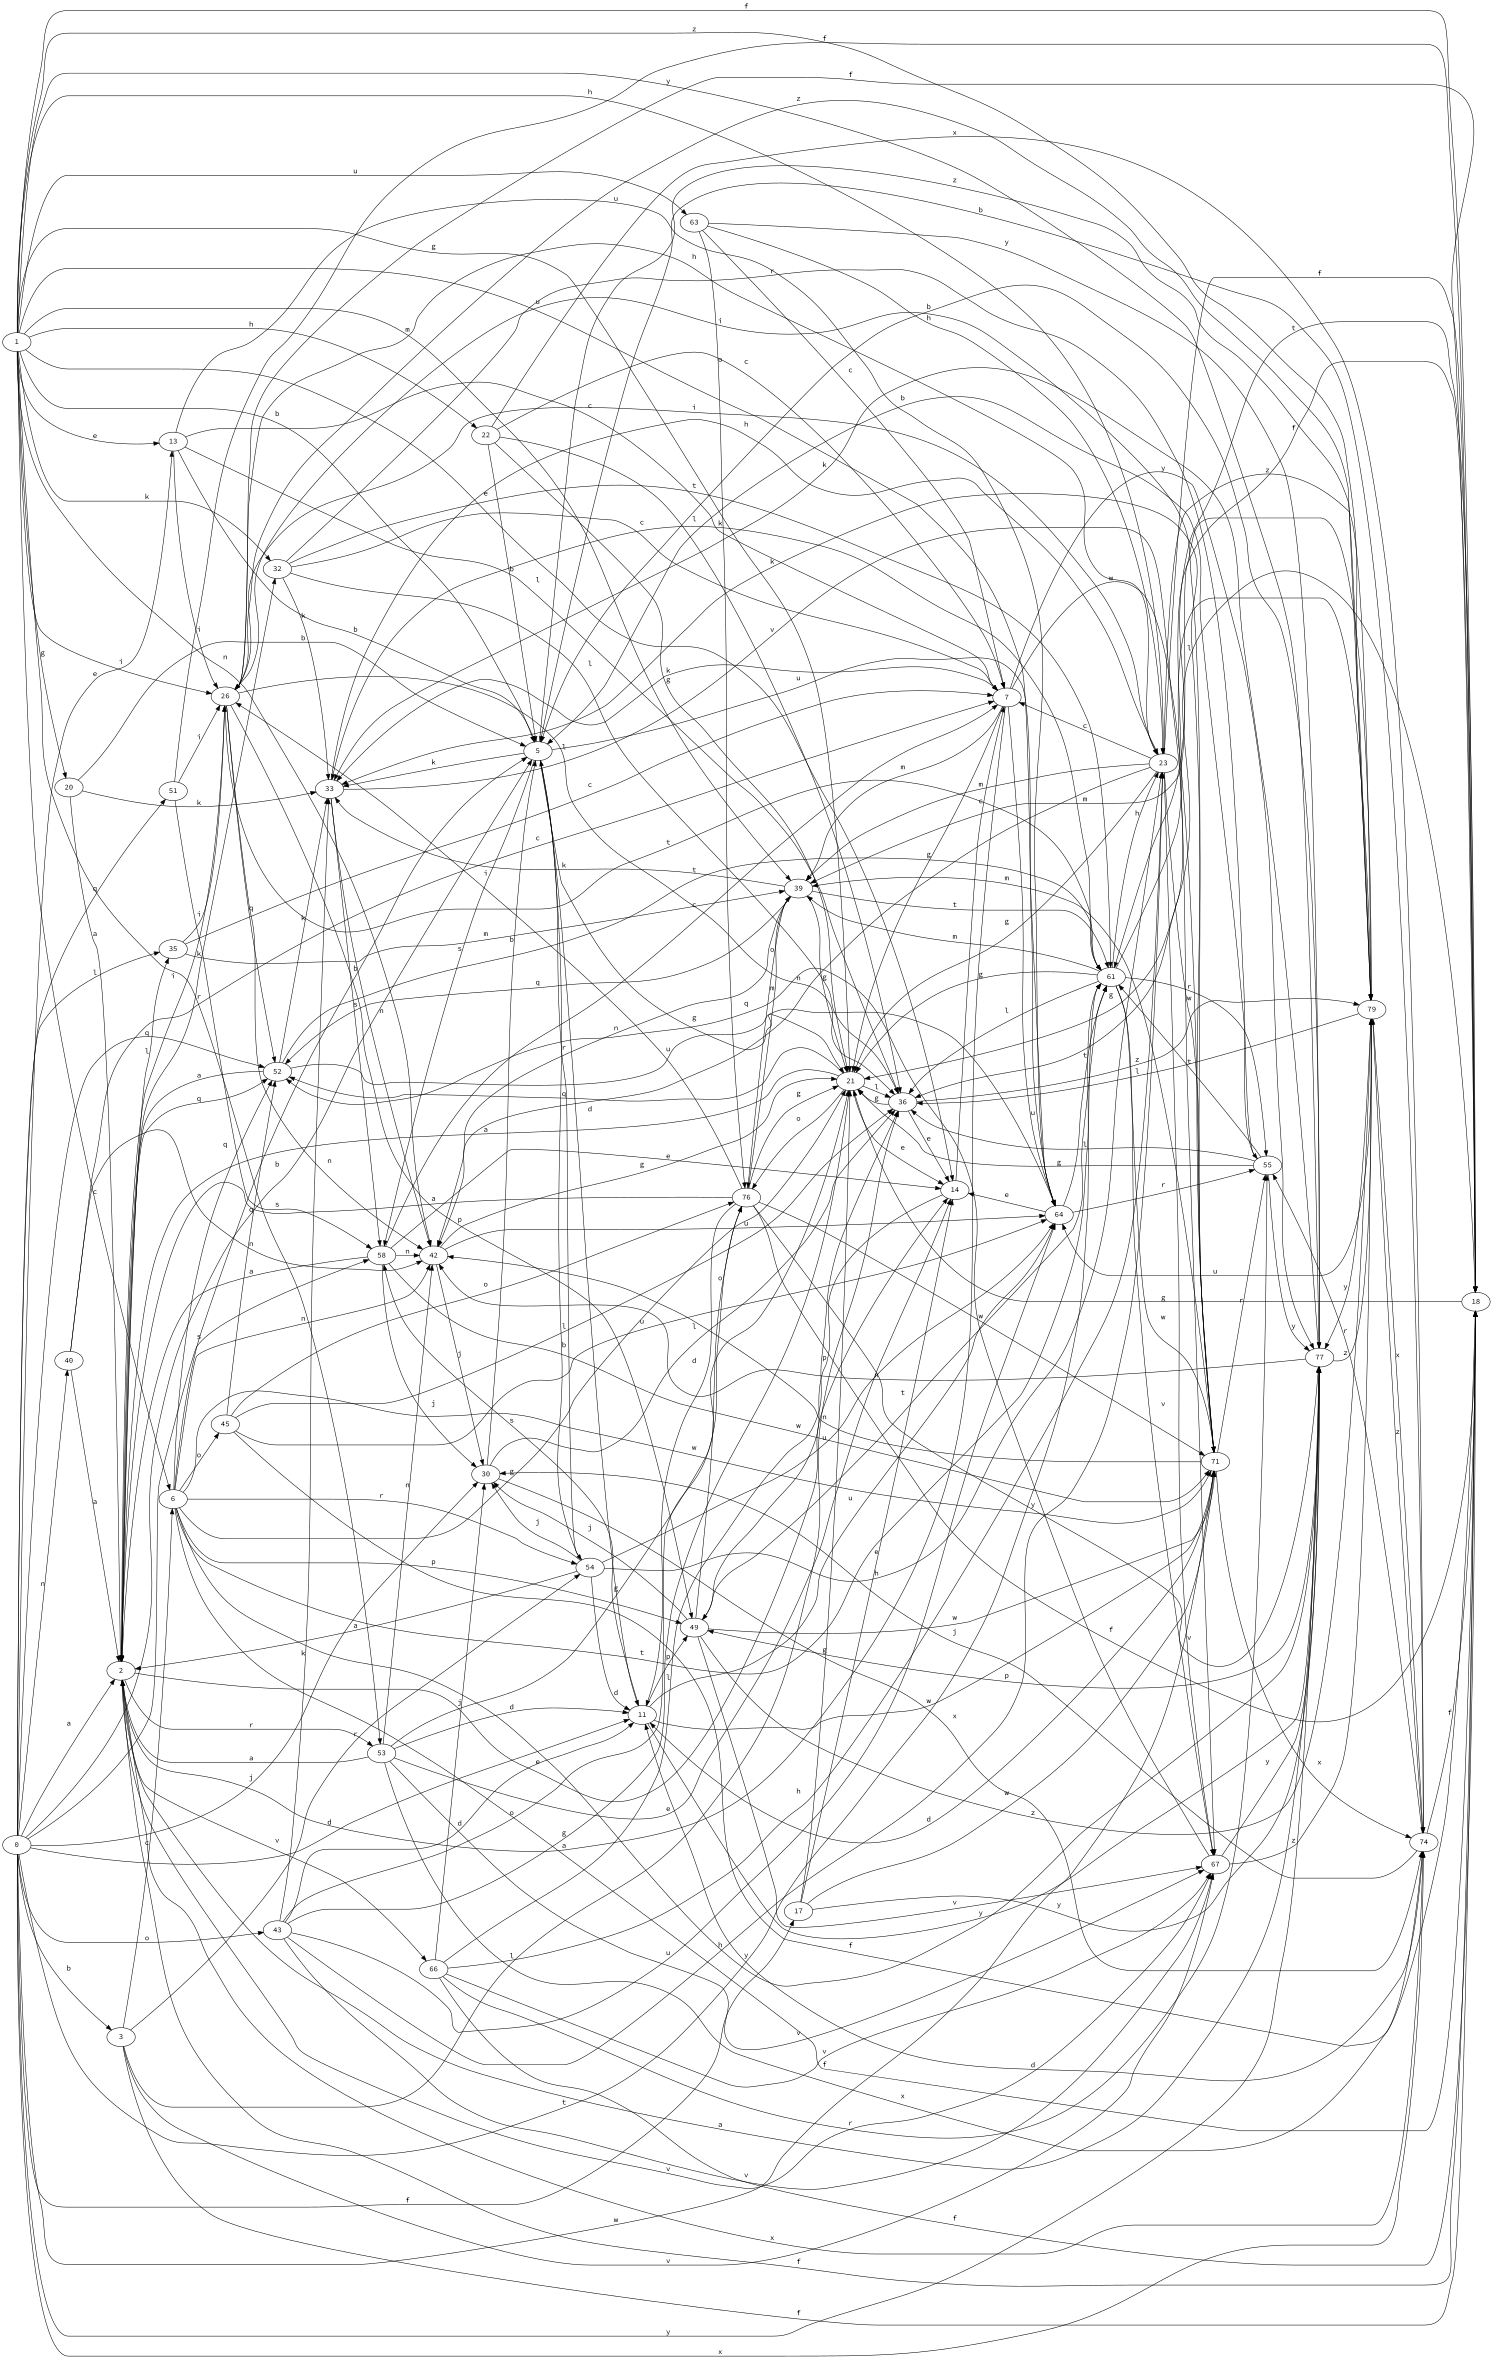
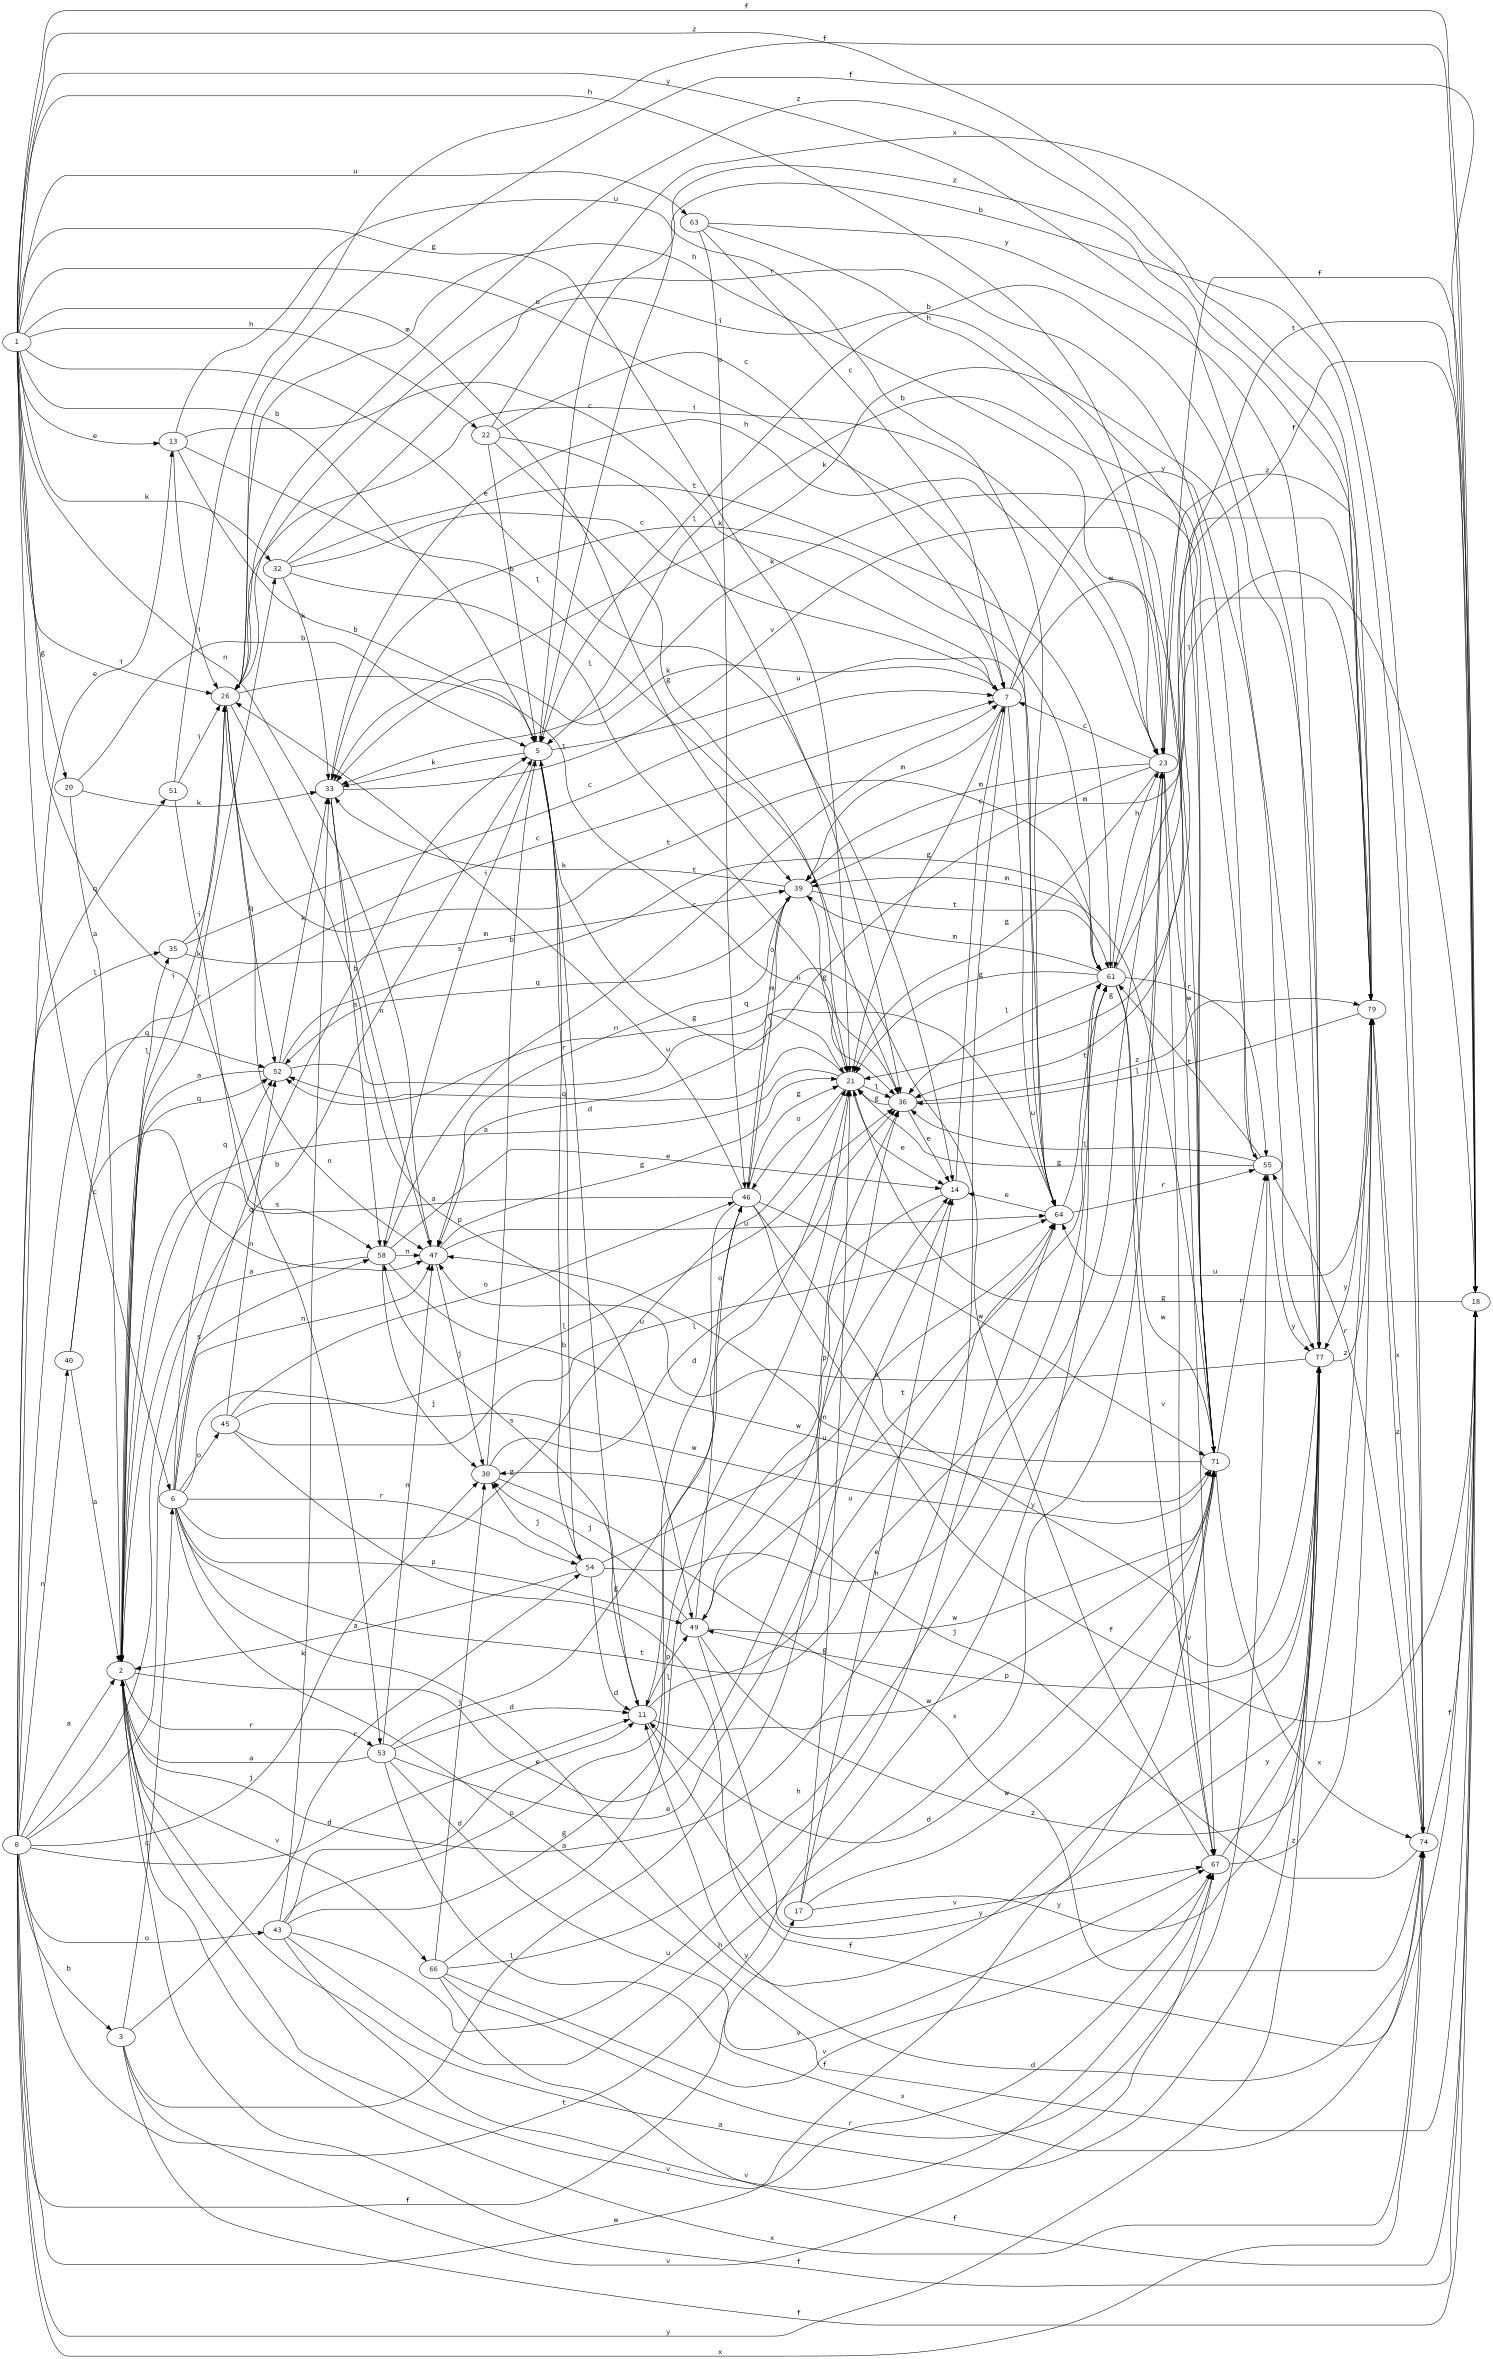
node "76": label "76" -> "46"
node "42": label "42" -> "47"
